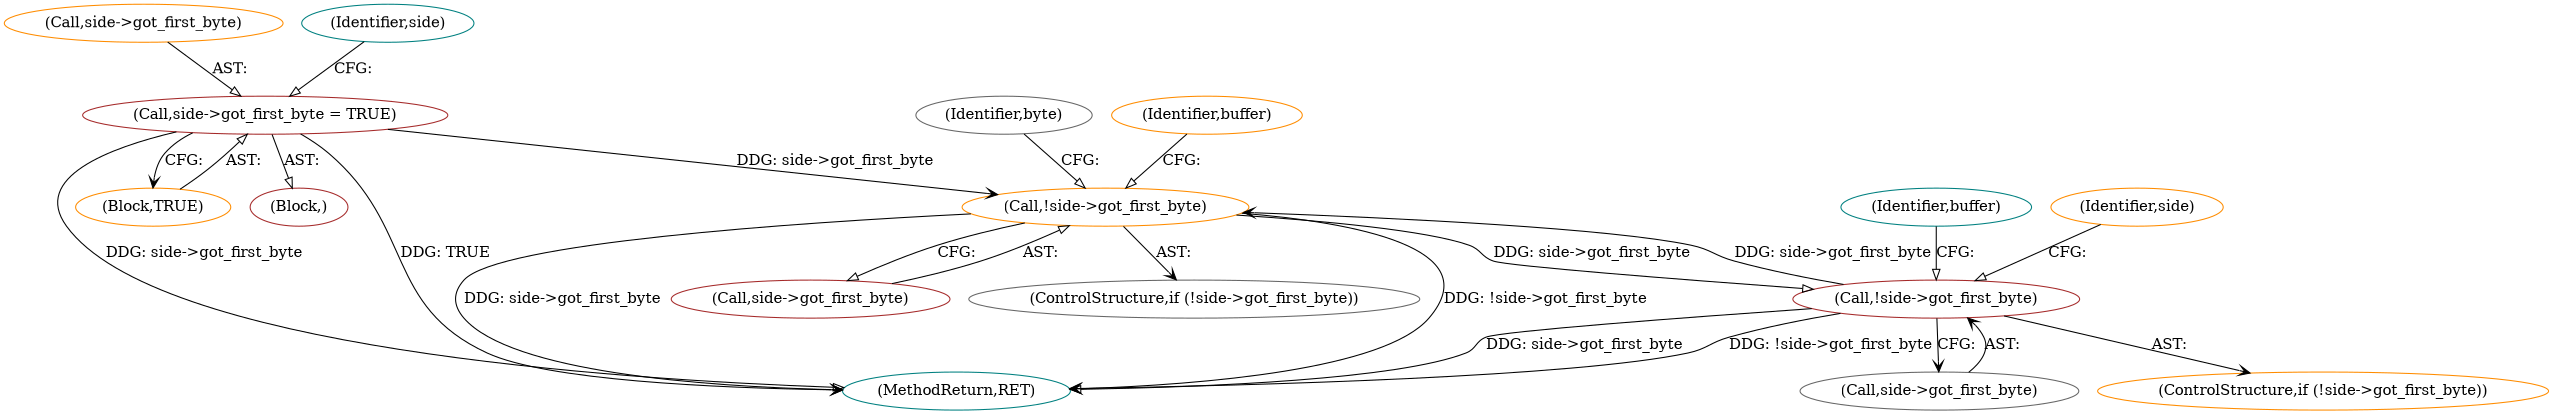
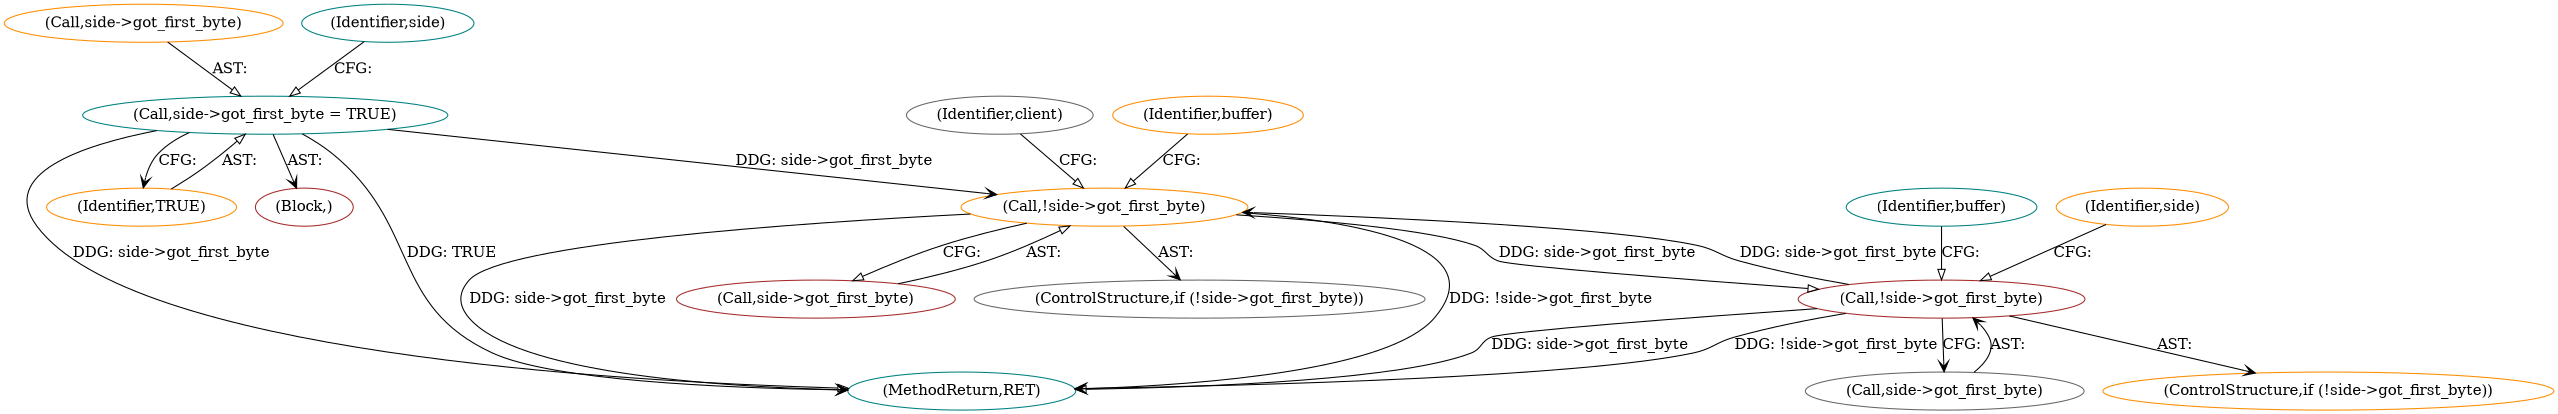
node "(Call,side->got_first_byte = TRUE)": color brown -> teal
node "(Identifier,byte)": label "(Identifier,byte)" -> "(Identifier,client)"
edge "(Call,side->got_first_byte = TRUE)" -> "(Block,)": arrowhead onormal -> vee
node "(Block,TRUE)": label "(Block,TRUE)" -> "(Identifier,TRUE)"
